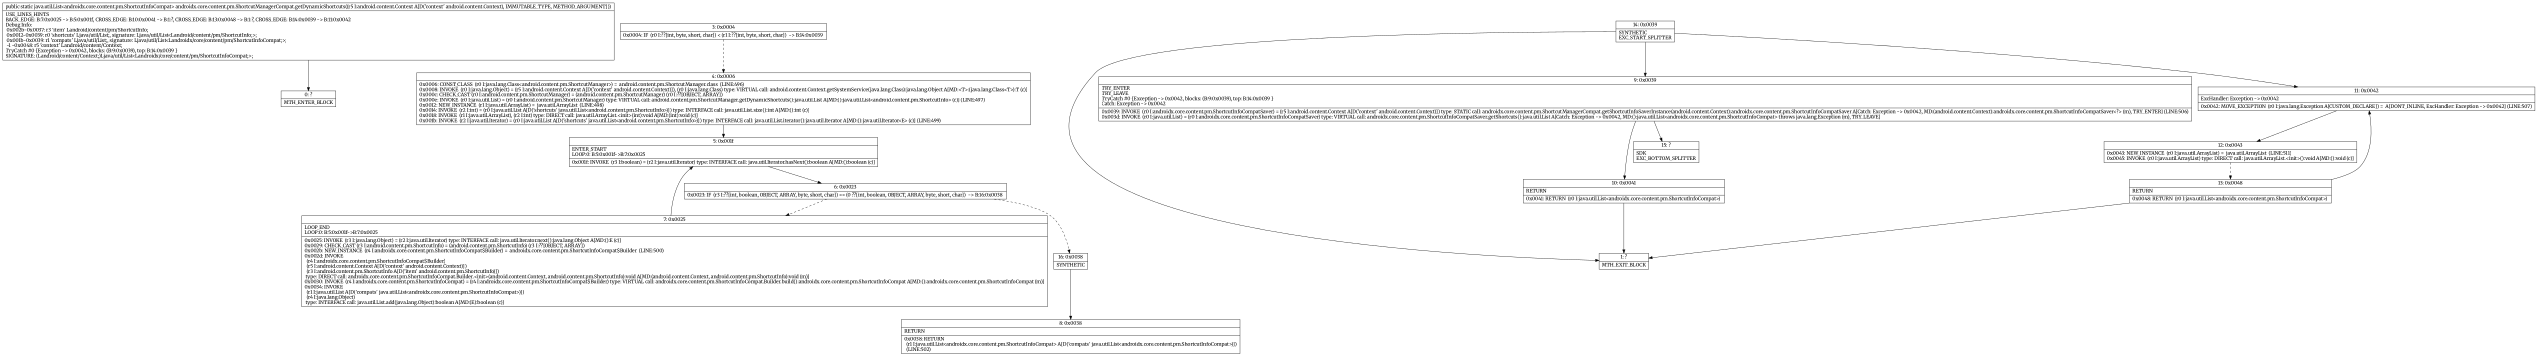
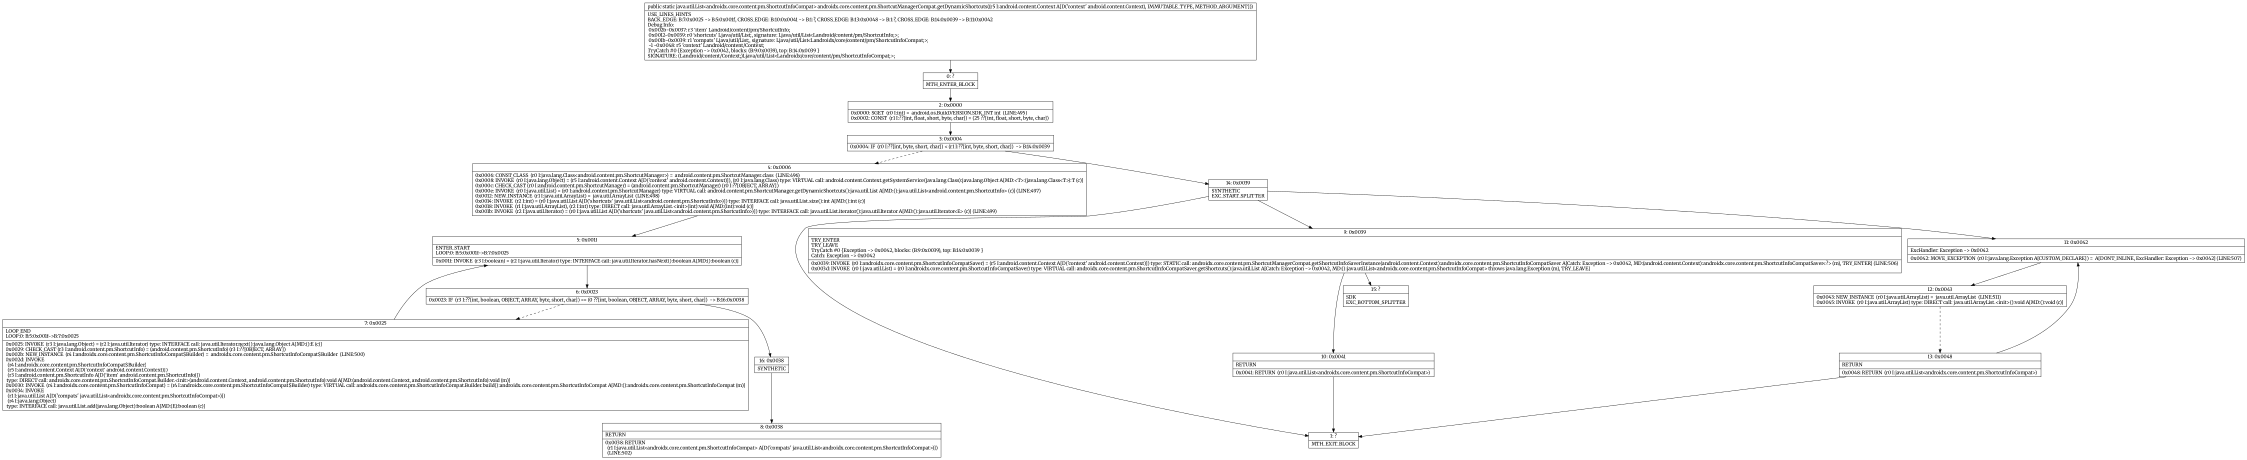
node "2: 0x0000": added
edge "3: 0x0004" -> "14: 0x0039": added
edge "6: 0x0023" -> "16: 0x0038": style dashed -> solid
